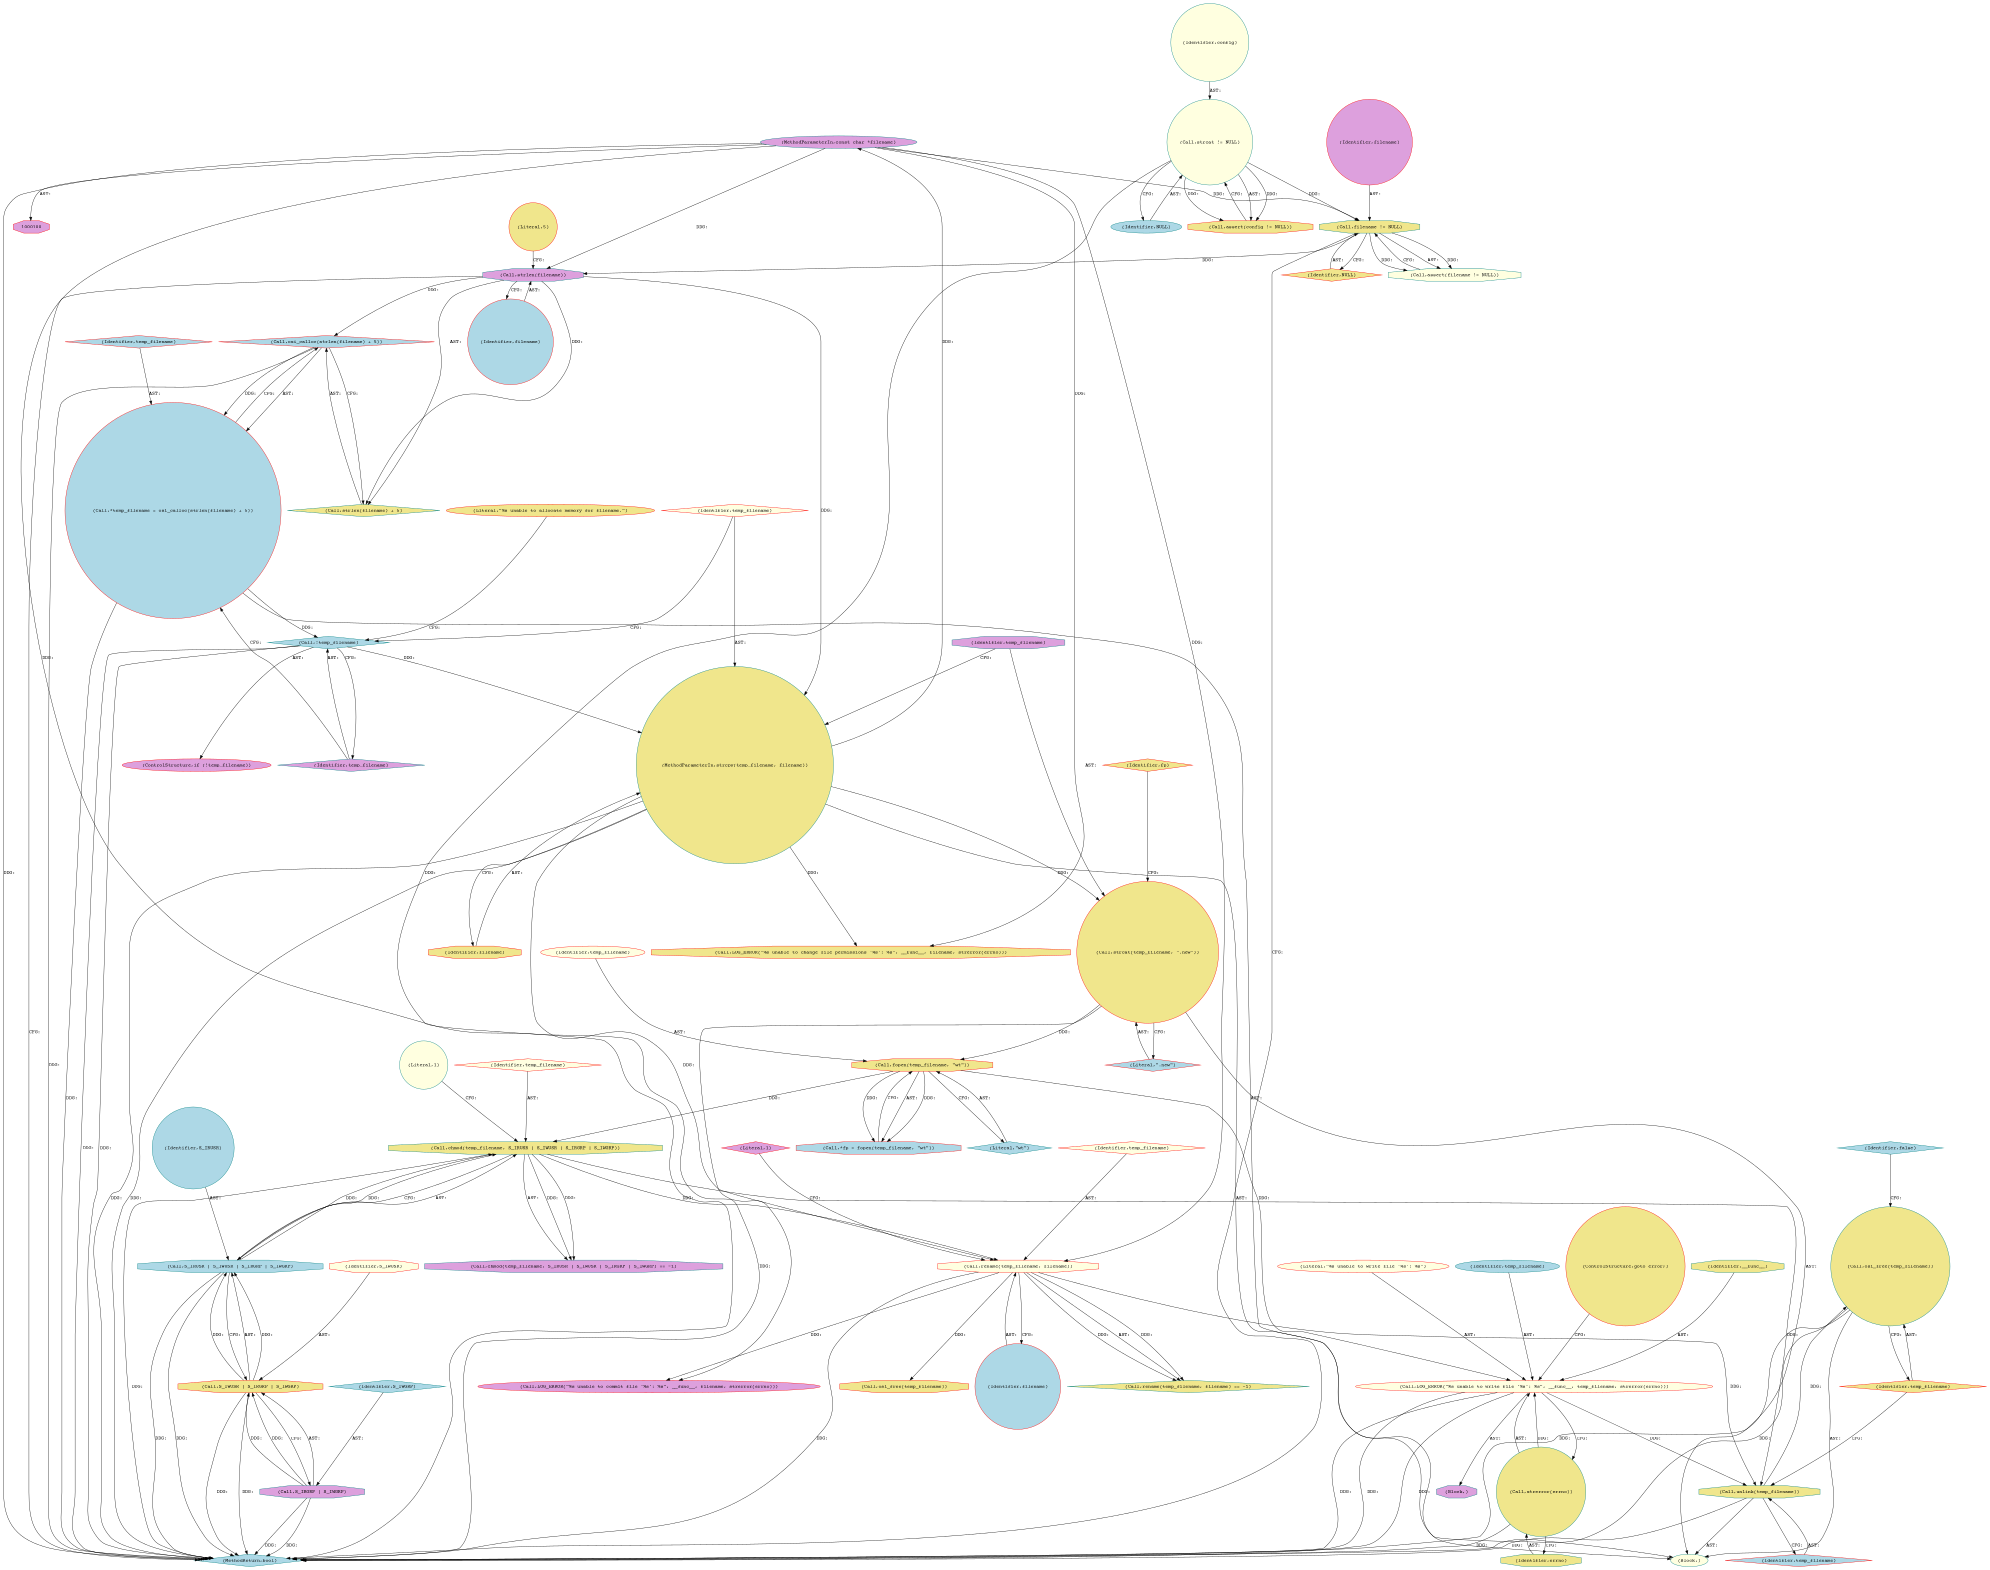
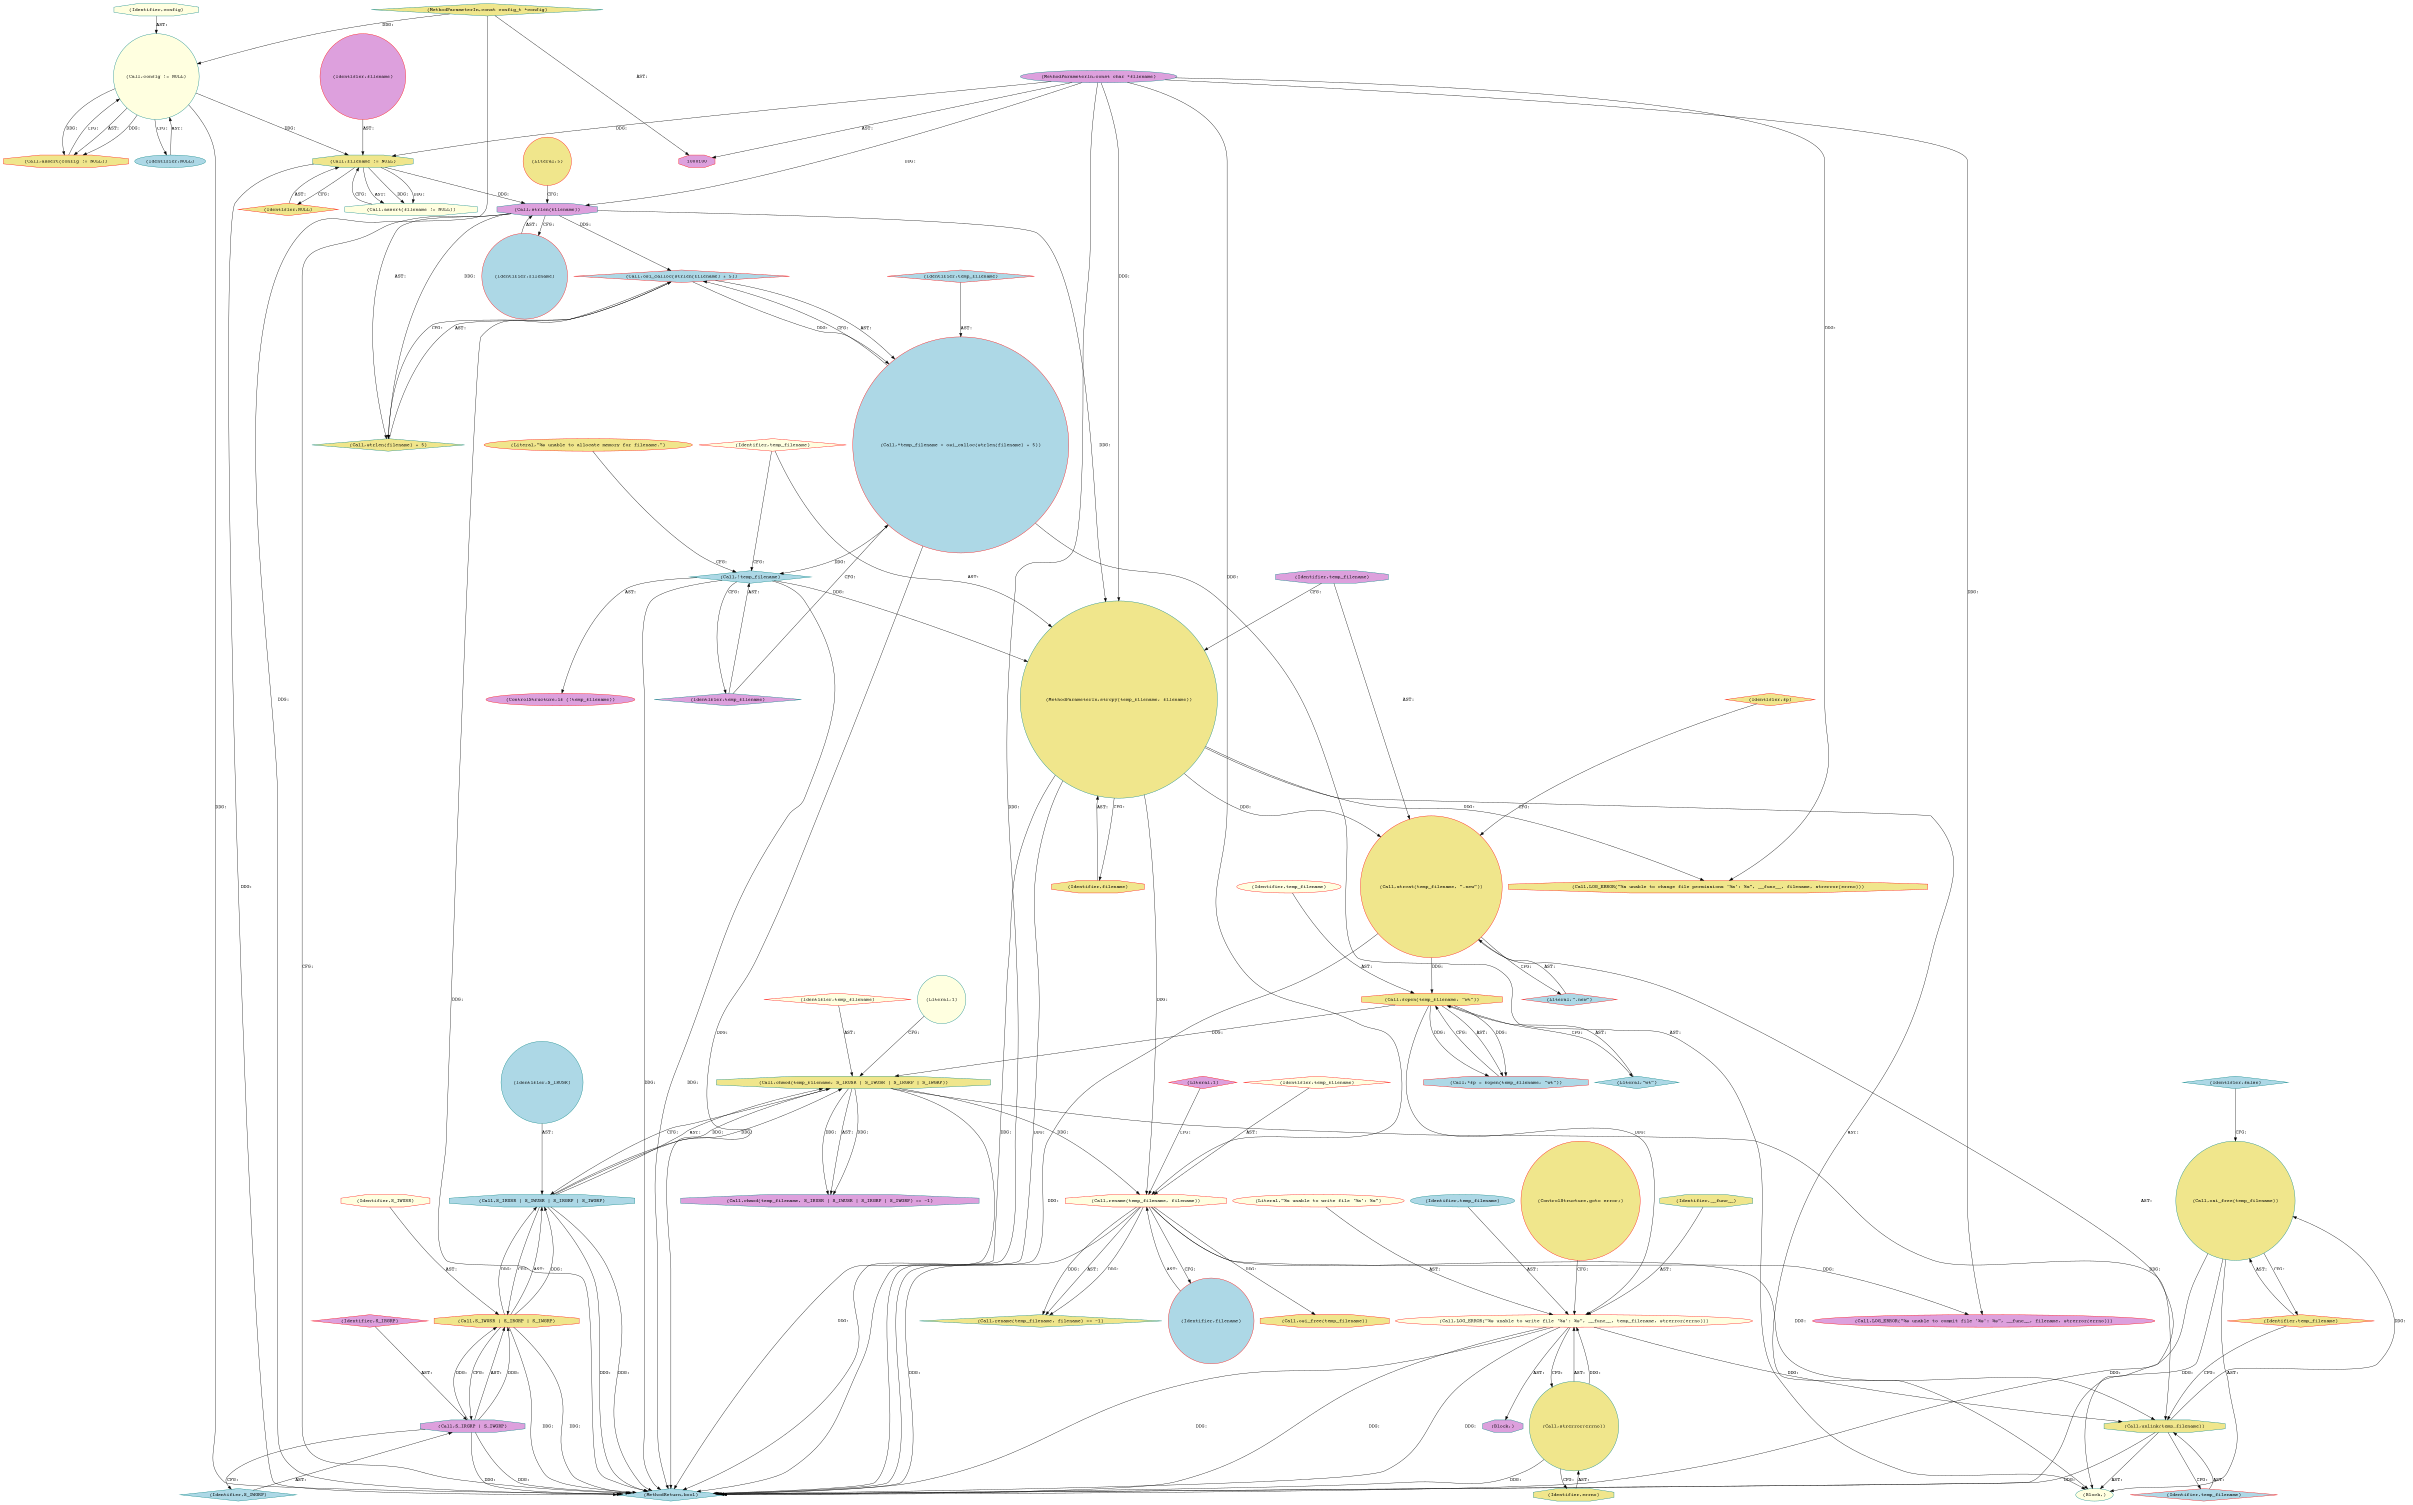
node "(MethodParameterIn,const config_t *config)": added
node "(Identifier,config)": shape circle -> octagon
node "(Call,strcat != NULL)": label "(Call,strcat != NULL)" -> "(Call,config != NULL)"
edge "(MethodParameterIn,strcpy(temp_filename, filename))" -> "(MethodParameterIn,const char *filename)": reversed
edge "(Call,filename != NULL)" -> "(MethodReturn,bool)": label "CFG: " -> "DDG: "
node "(Identifier,S_IRGRP)": added
edge "(Call,S_IRGRP | S_IWGRP)" -> "(Identifier,S_IWGRP)": added, label "CFG:"
